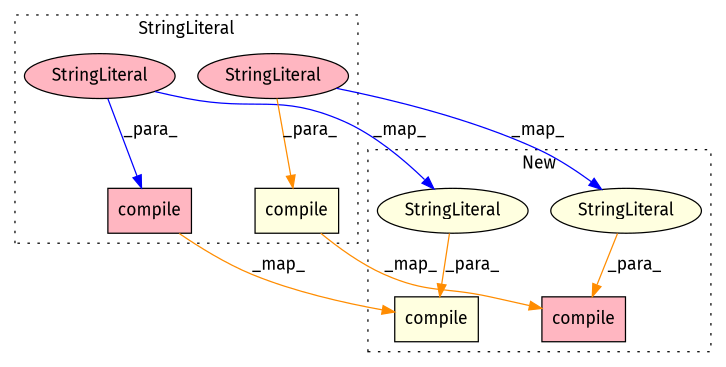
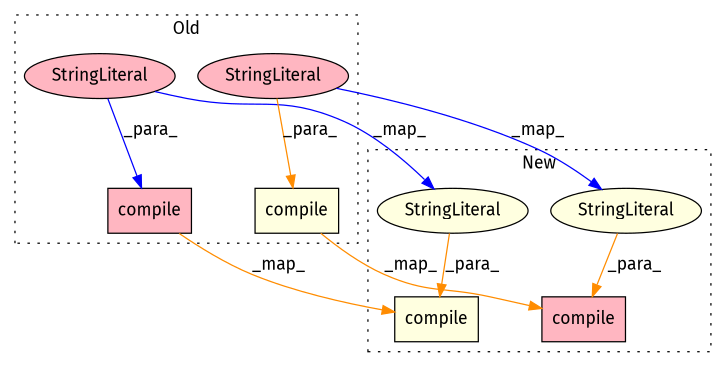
cluster "StringLiteral": label "StringLiteral" -> "Old"
